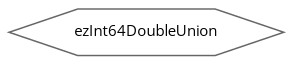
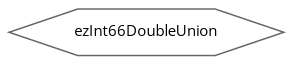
node "ezInt64DoubleUnion": label "ezInt64DoubleUnion" -> "ezInt66DoubleUnion"
